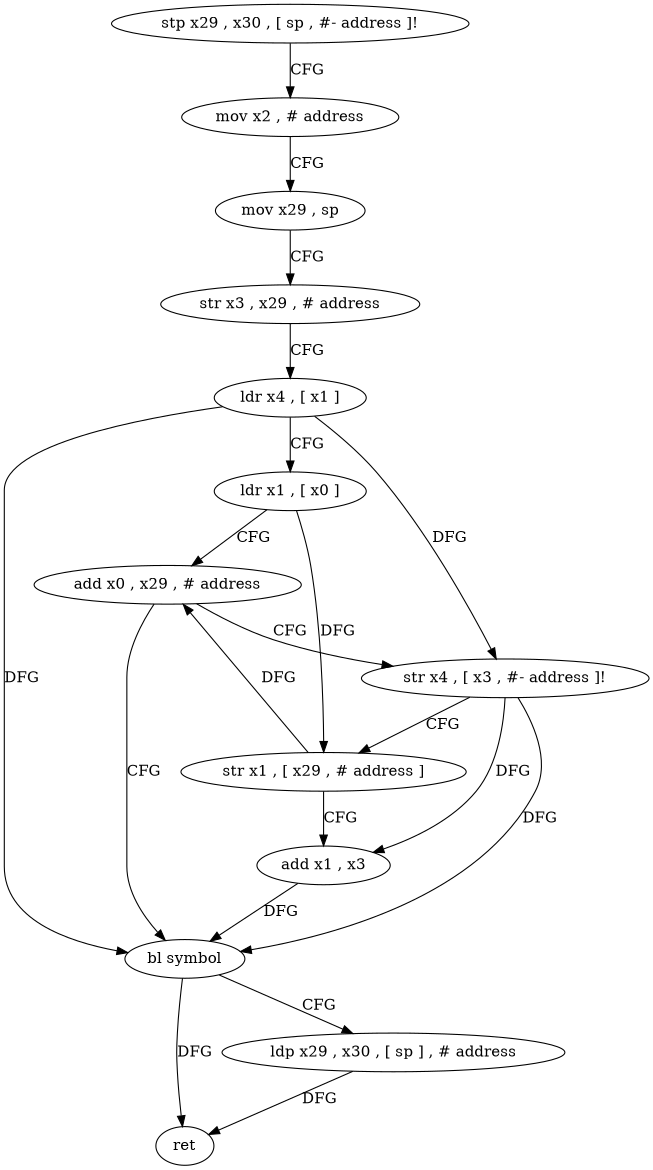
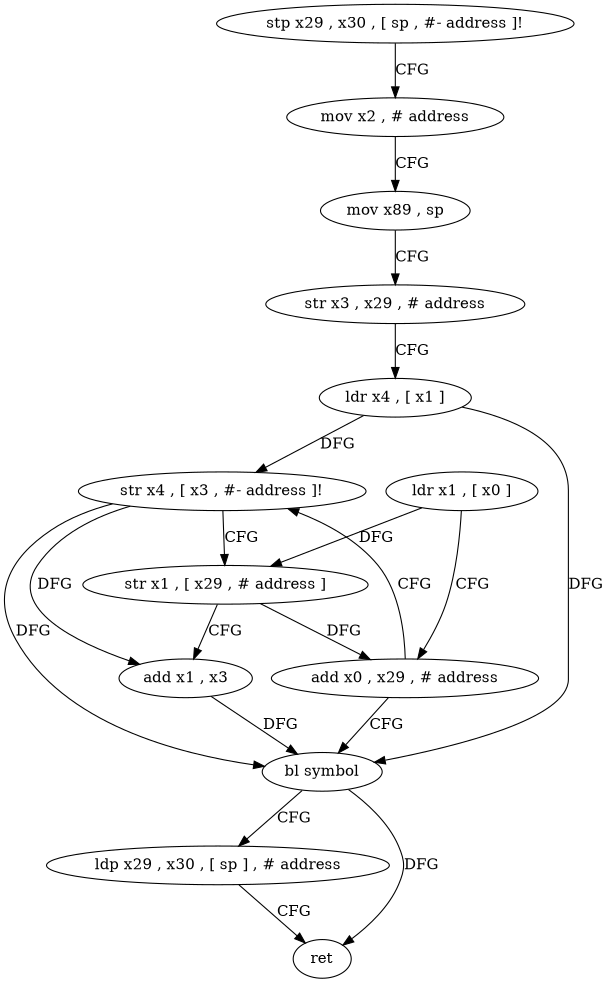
node "mov x29 , sp": label "mov x29 , sp" -> "mov x89 , sp"
edge "ldr x4 , [ x1 ]" -> "ldr x1 , [ x0 ]": removed, label "CFG"
edge "ldp x29 , x30 , [ sp ] , # address" -> "ret": label "DFG" -> "CFG"
